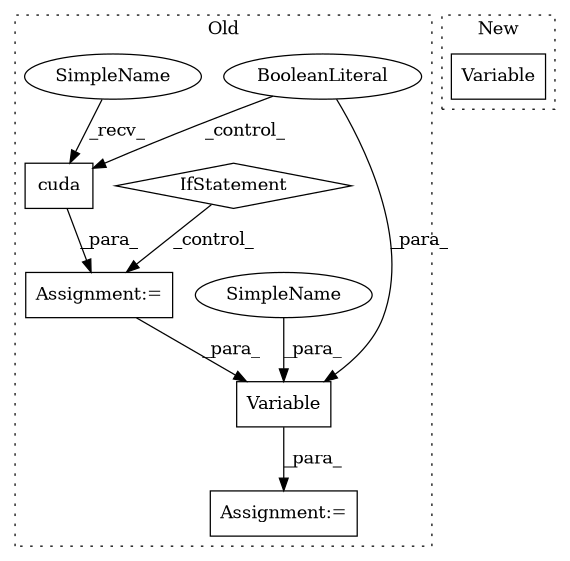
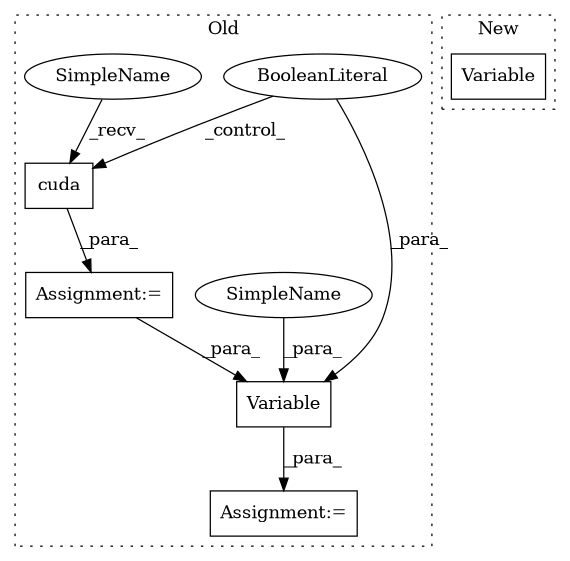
node "IfStatement": removed
